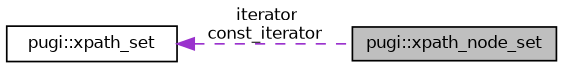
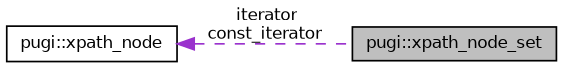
node "pugi::xpath_set": label "pugi::xpath_set" -> "pugi::xpath_node"
